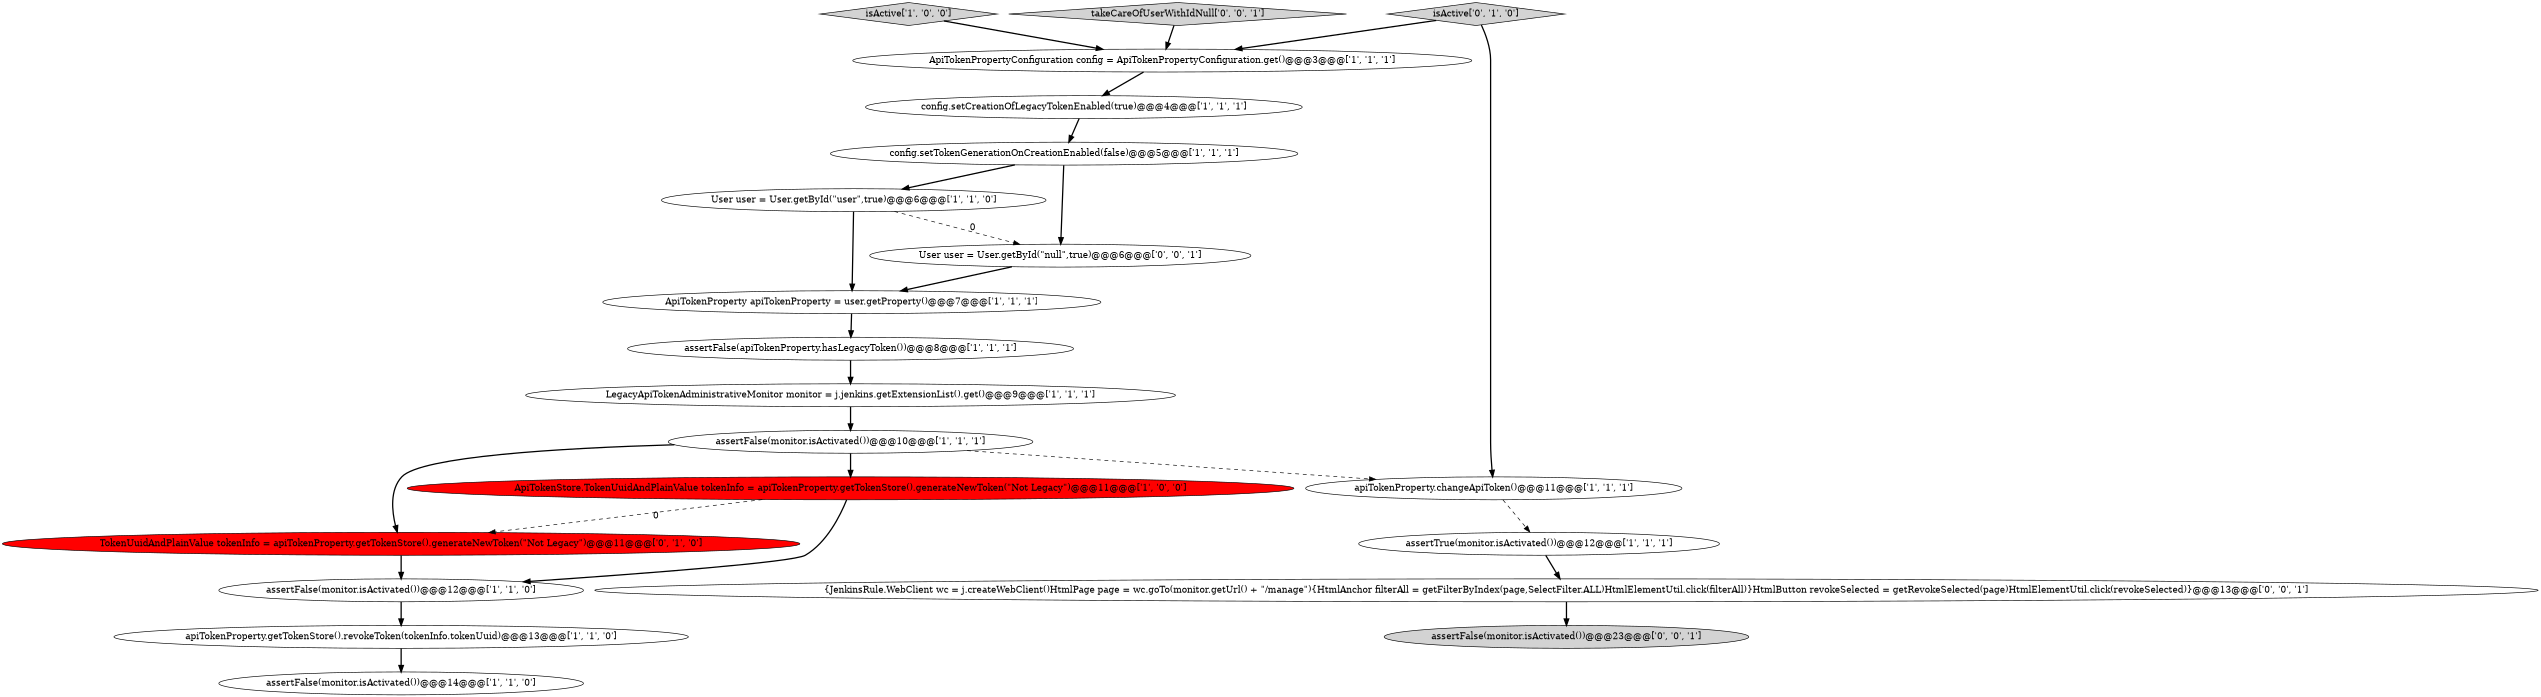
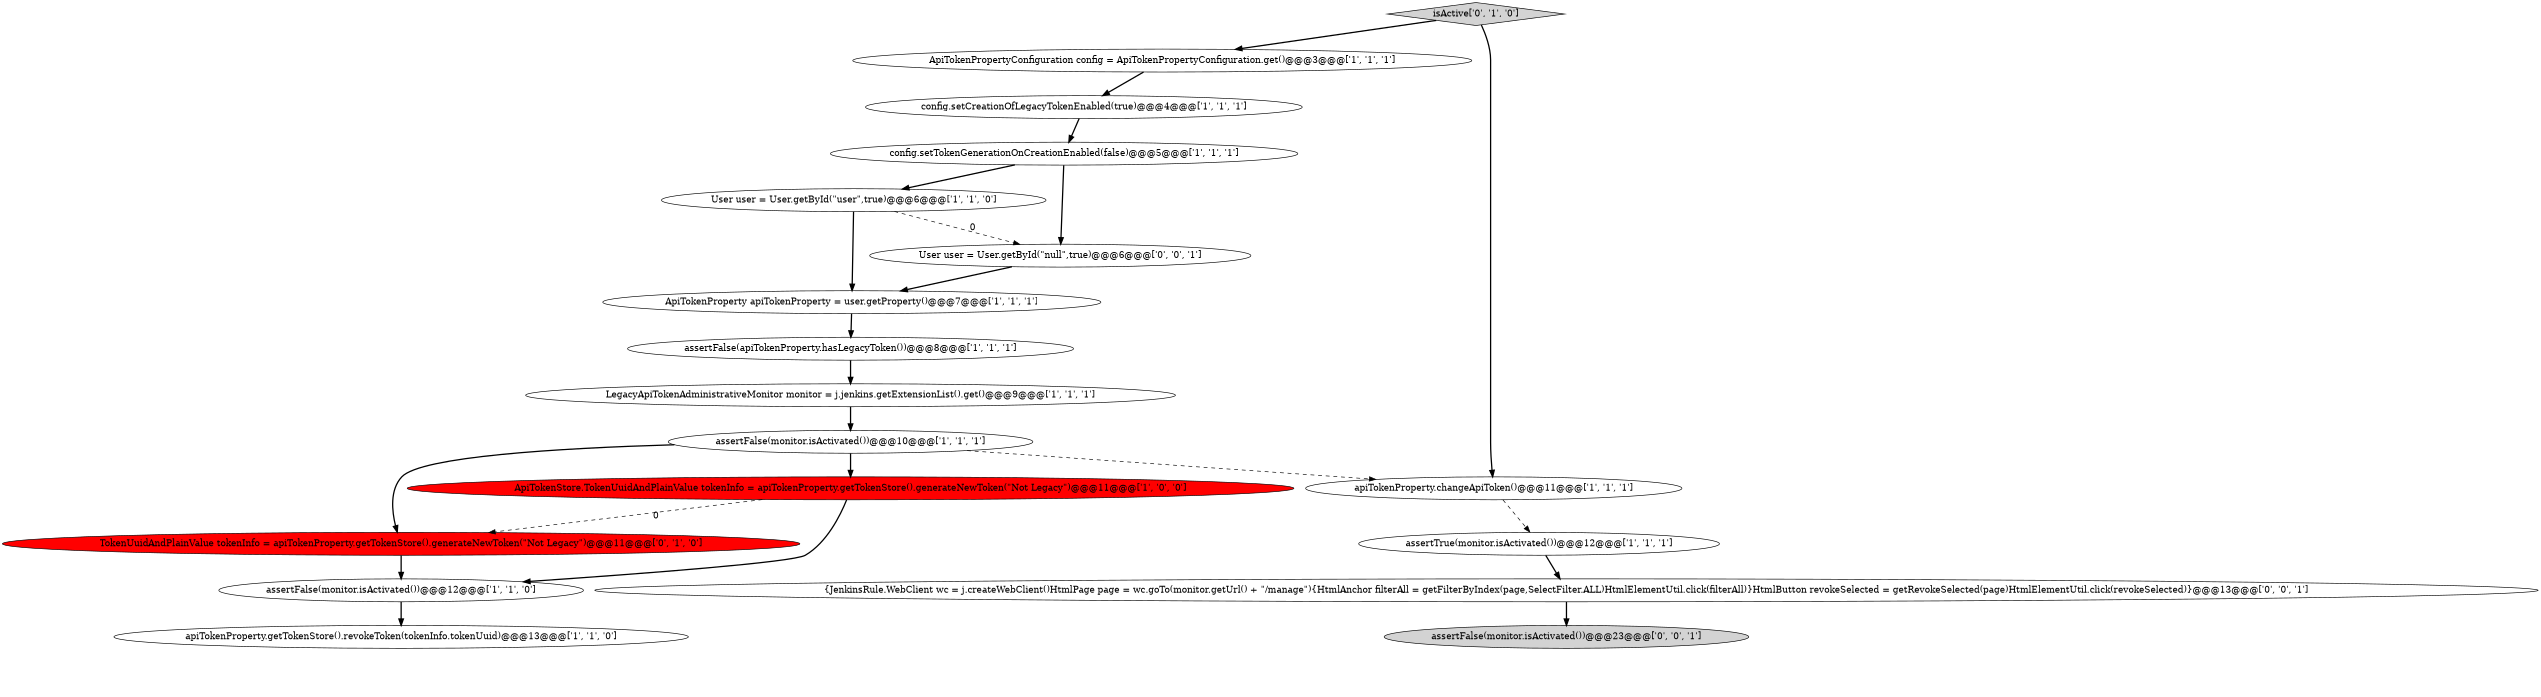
node "isActive['1', '0', '0']": removed
node "takeCareOfUserWithIdNull['0', '0', '1']": removed
node "assertFalse(monitor.isActivated())@@@14@@@['1', '1', '0']": removed
